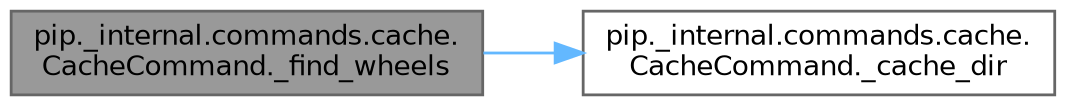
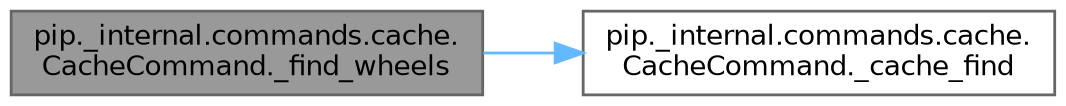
node "pip._internal.commands.cache. CacheCommand._cache_dir": label "pip._internal.commands.cache. CacheCommand._cache_dir" -> "pip._internal.commands.cache. CacheCommand._cache_find"
